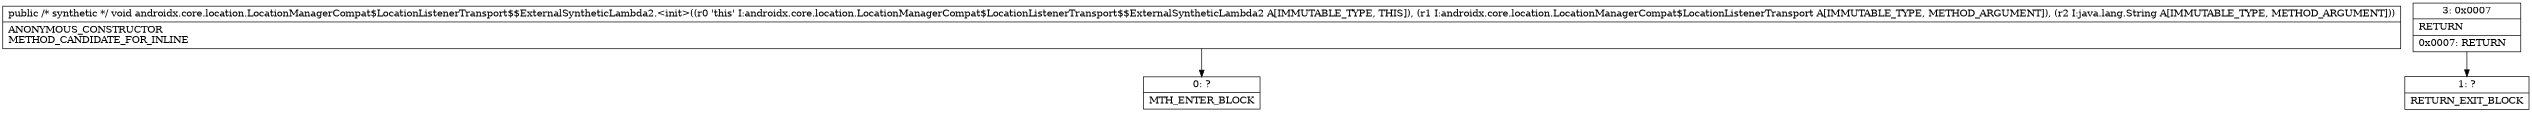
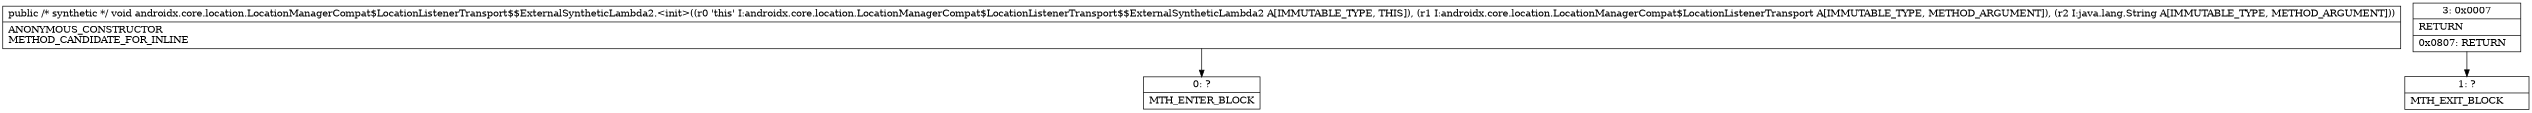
node "3: 0x0007": text "0x0007: RETURN" -> "0x0807: RETURN"
node "1: ?": text "RETURN_EXIT_BLOCK" -> "MTH_EXIT_BLOCK"
